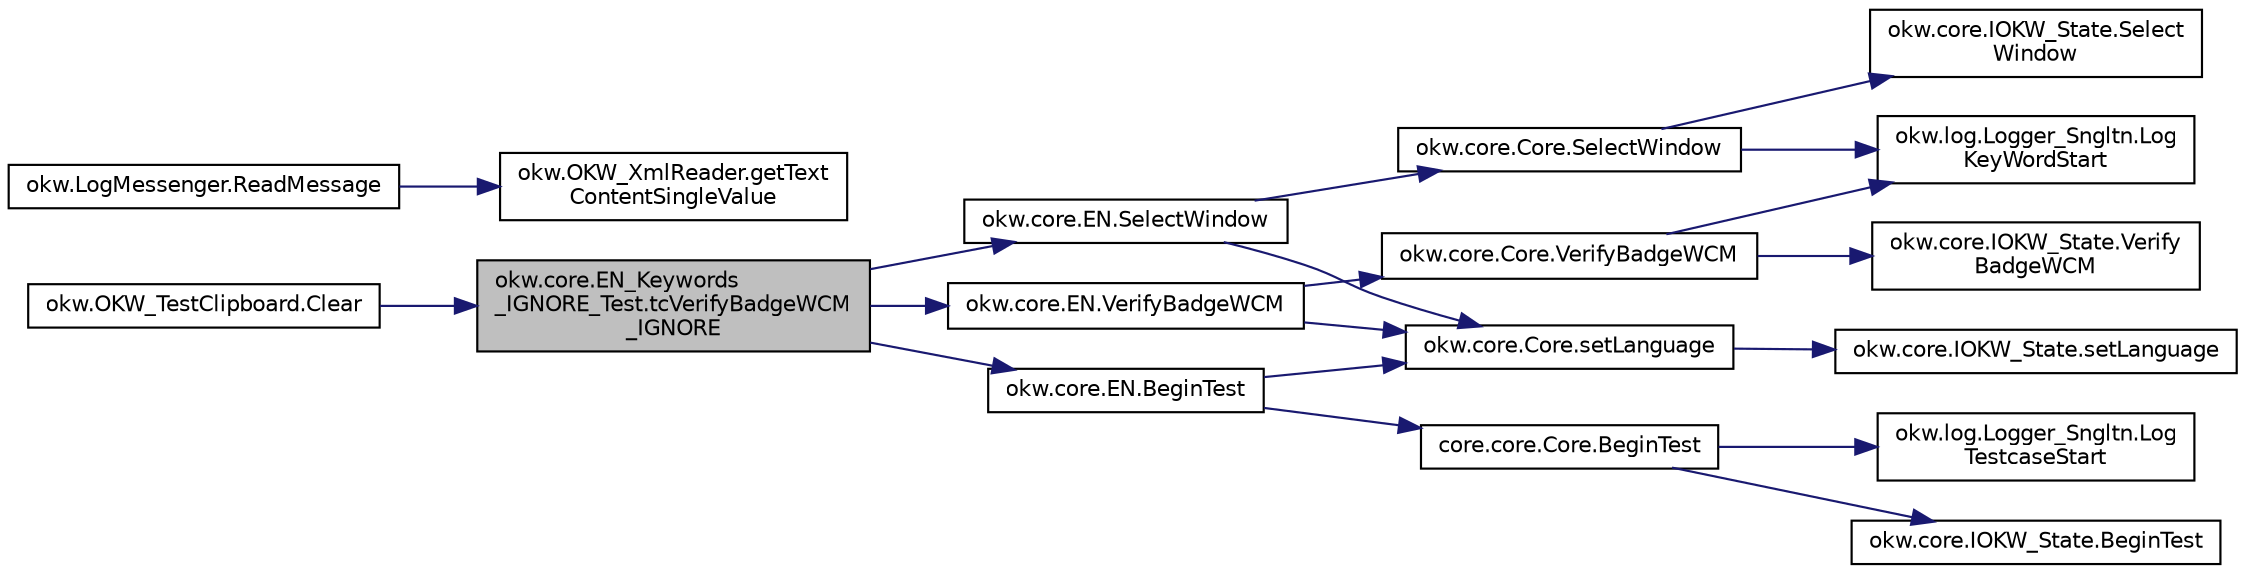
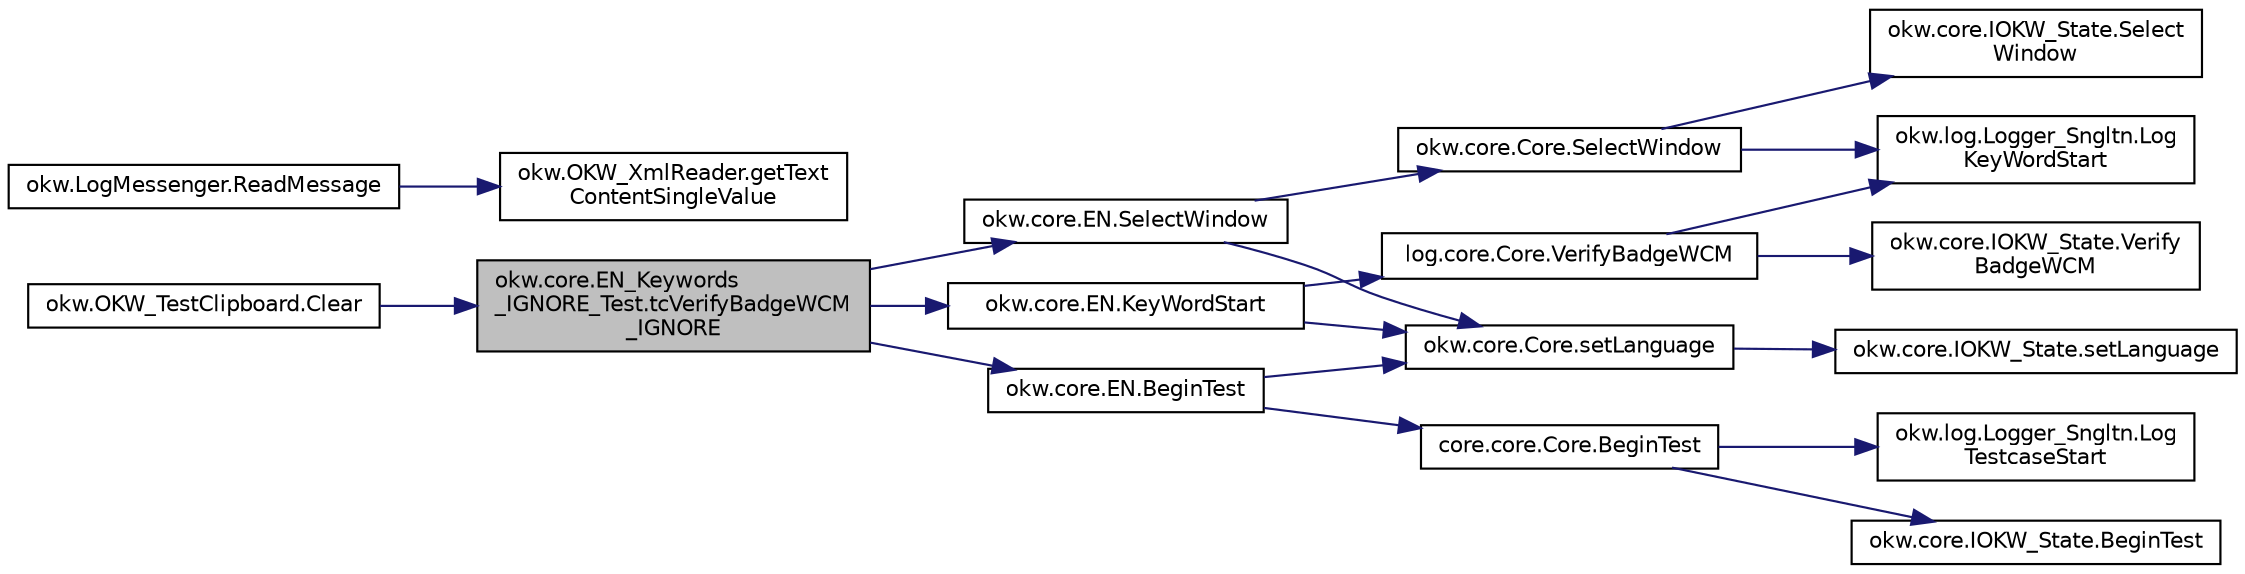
node "okw.core.Core.VerifyBadgeWCM": label "okw.core.Core.VerifyBadgeWCM" -> "log.core.Core.VerifyBadgeWCM"
node "okw.core.EN.VerifyBadgeWCM": label "okw.core.EN.VerifyBadgeWCM" -> "okw.core.EN.KeyWordStart"
